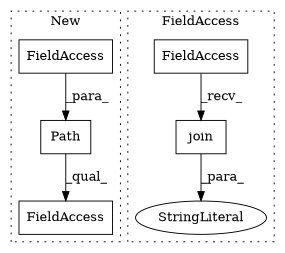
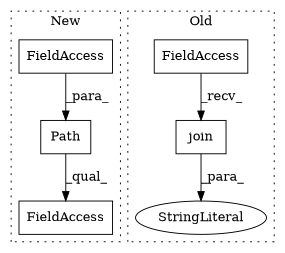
cluster "FieldAccess": label "FieldAccess" -> "Old"
